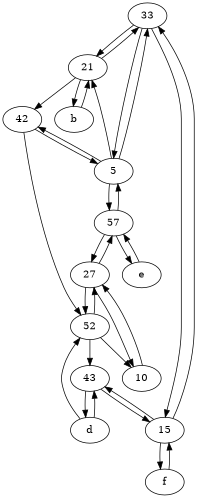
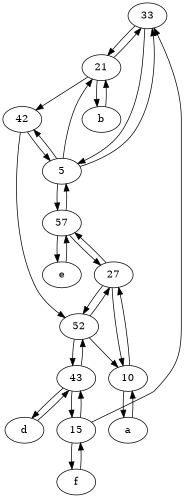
edge "33" -> "15": removed
edge "d" -> "52": now "43" -> "52"
node "a": added
